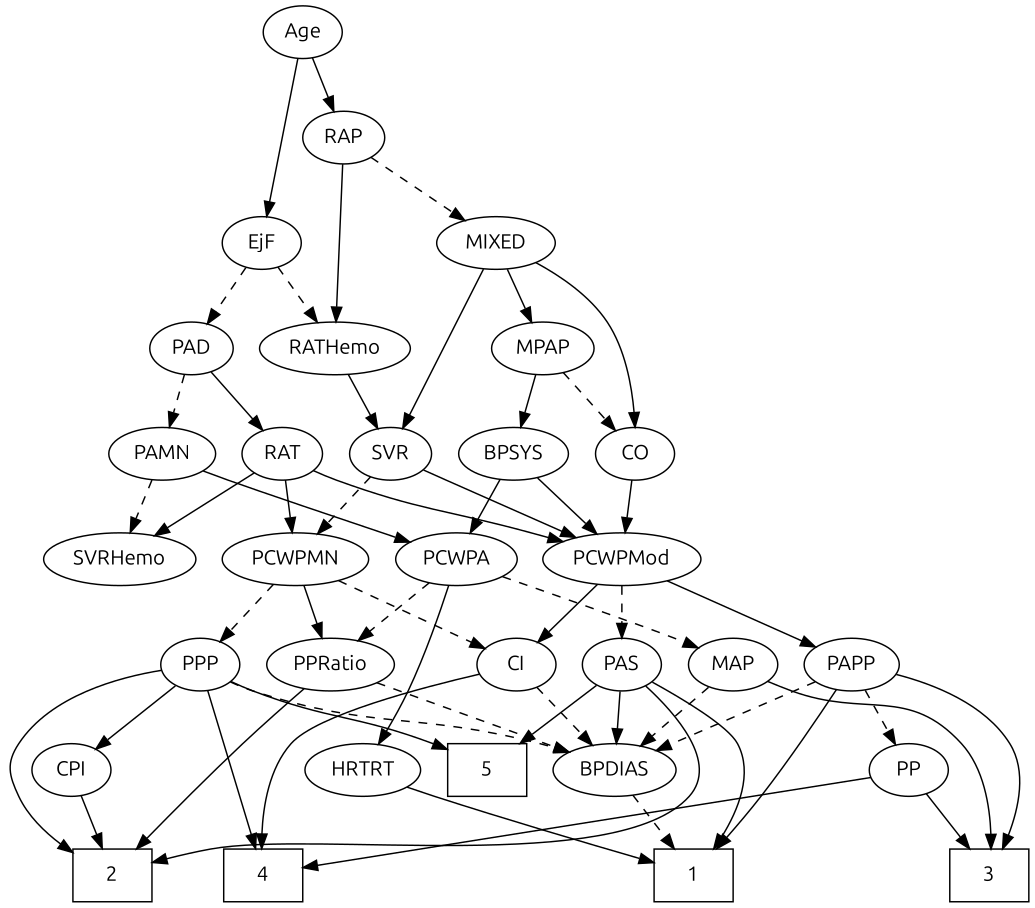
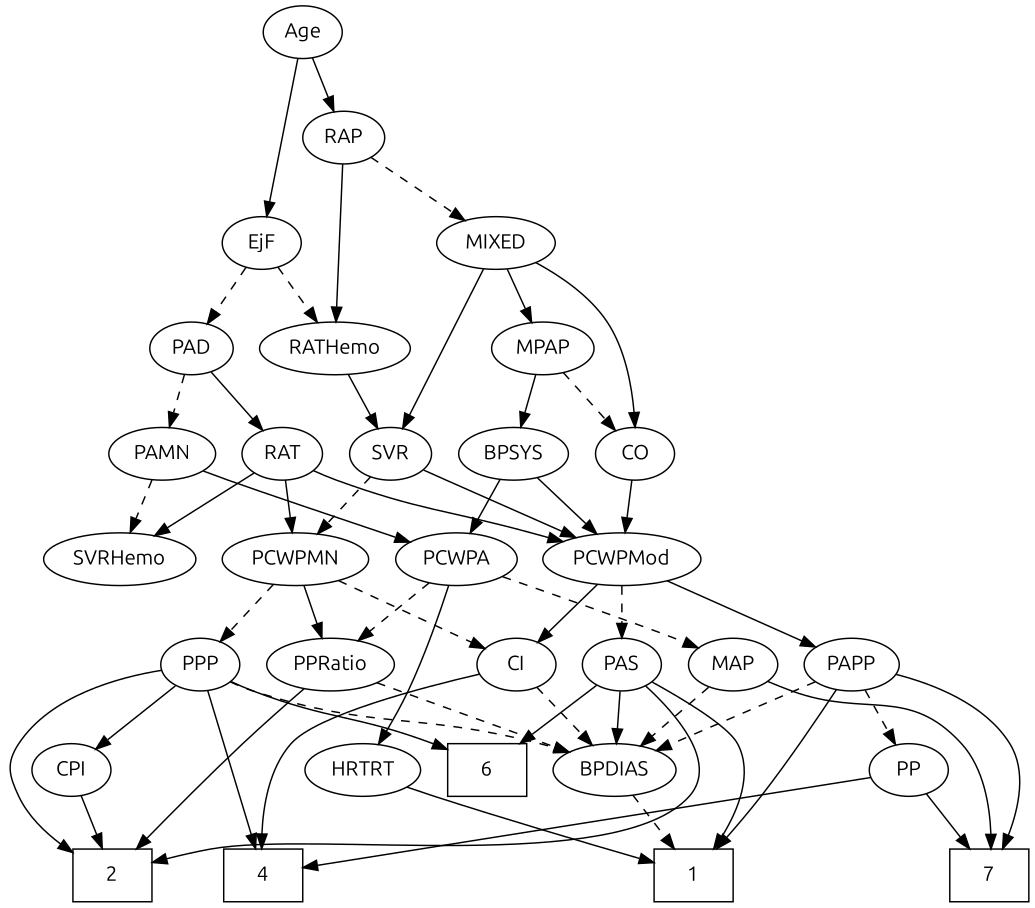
node "5": label "5" -> "6"
node "3": label "3" -> "7"
